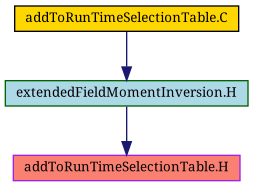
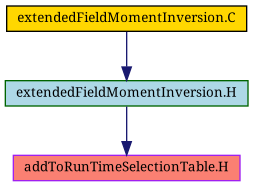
node "addToRunTimeSelectionTable.C": label "addToRunTimeSelectionTable.C" -> "extendedFieldMomentInversion.C"
